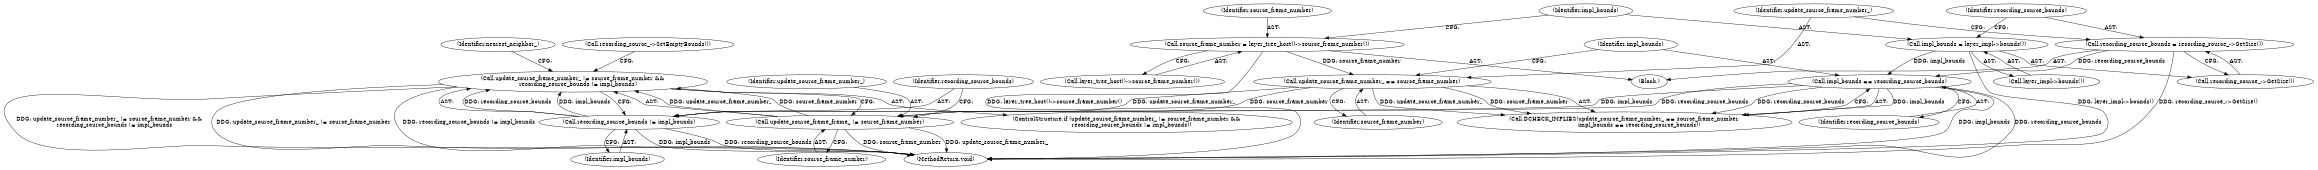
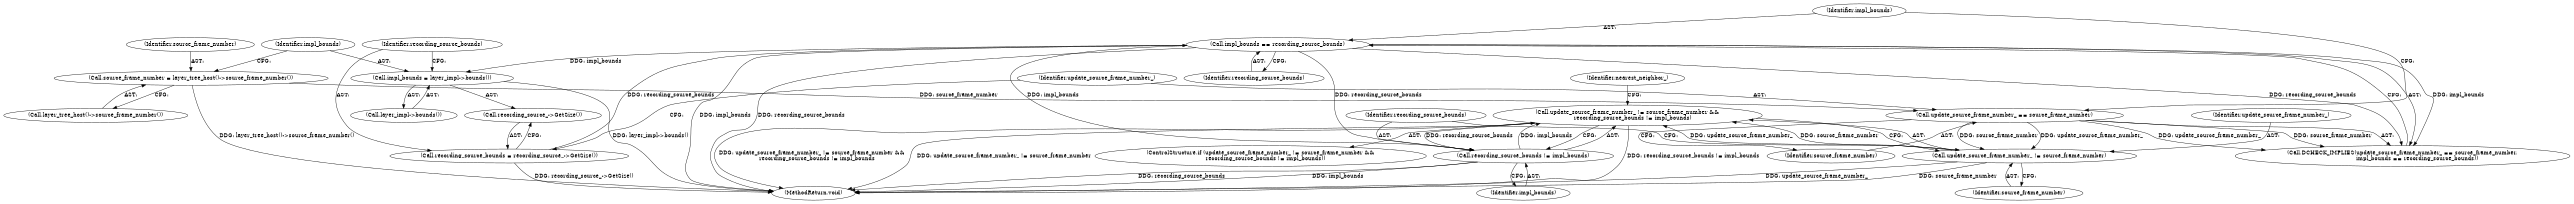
node "(Call,recording_source_->SetEmptyBounds())": removed
edge "(Call,impl_bounds = layer_impl->bounds())" -> "(Call,impl_bounds == recording_source_bounds)": reversed
node "(Block,)": removed
node "(Call,update_source_frame_frame_ != source_frame_number)": label "(Call,update_source_frame_frame_ != source_frame_number)" -> "(Call,update_source_frame_number_ != source_frame_number)"
